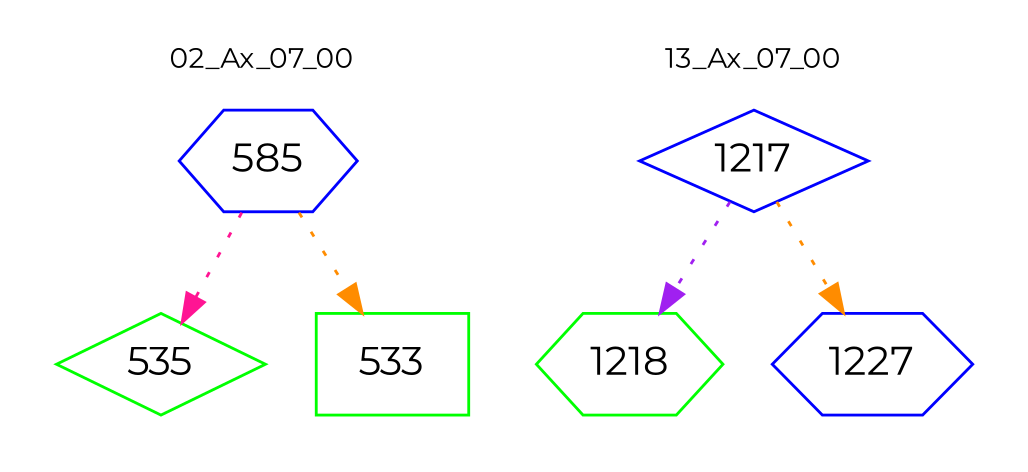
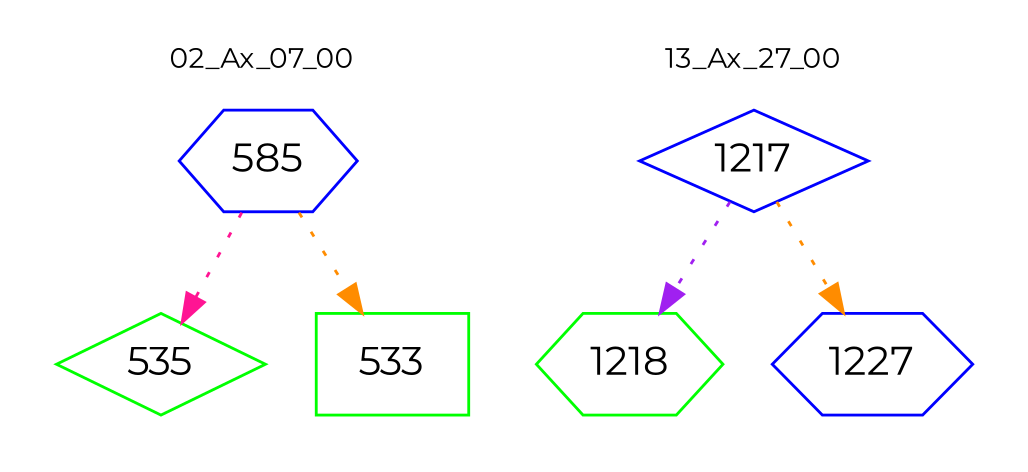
cluster "13_Ax_07_00": label "13_Ax_07_00" -> "13_Ax_27_00"
